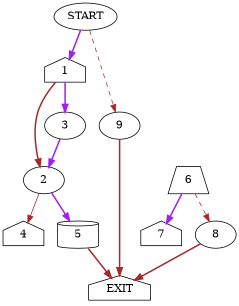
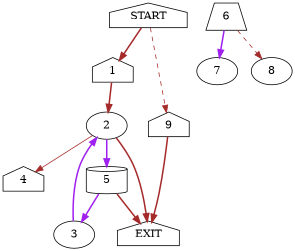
node "START": shape ellipse -> house
edge "START" -> "1": color purple -> brown
edge "1" -> "3": now "5" -> "3"
node "9": shape ellipse -> house
node "7": shape house -> ellipse
edge "8" -> "EXIT": now "2" -> "EXIT"
